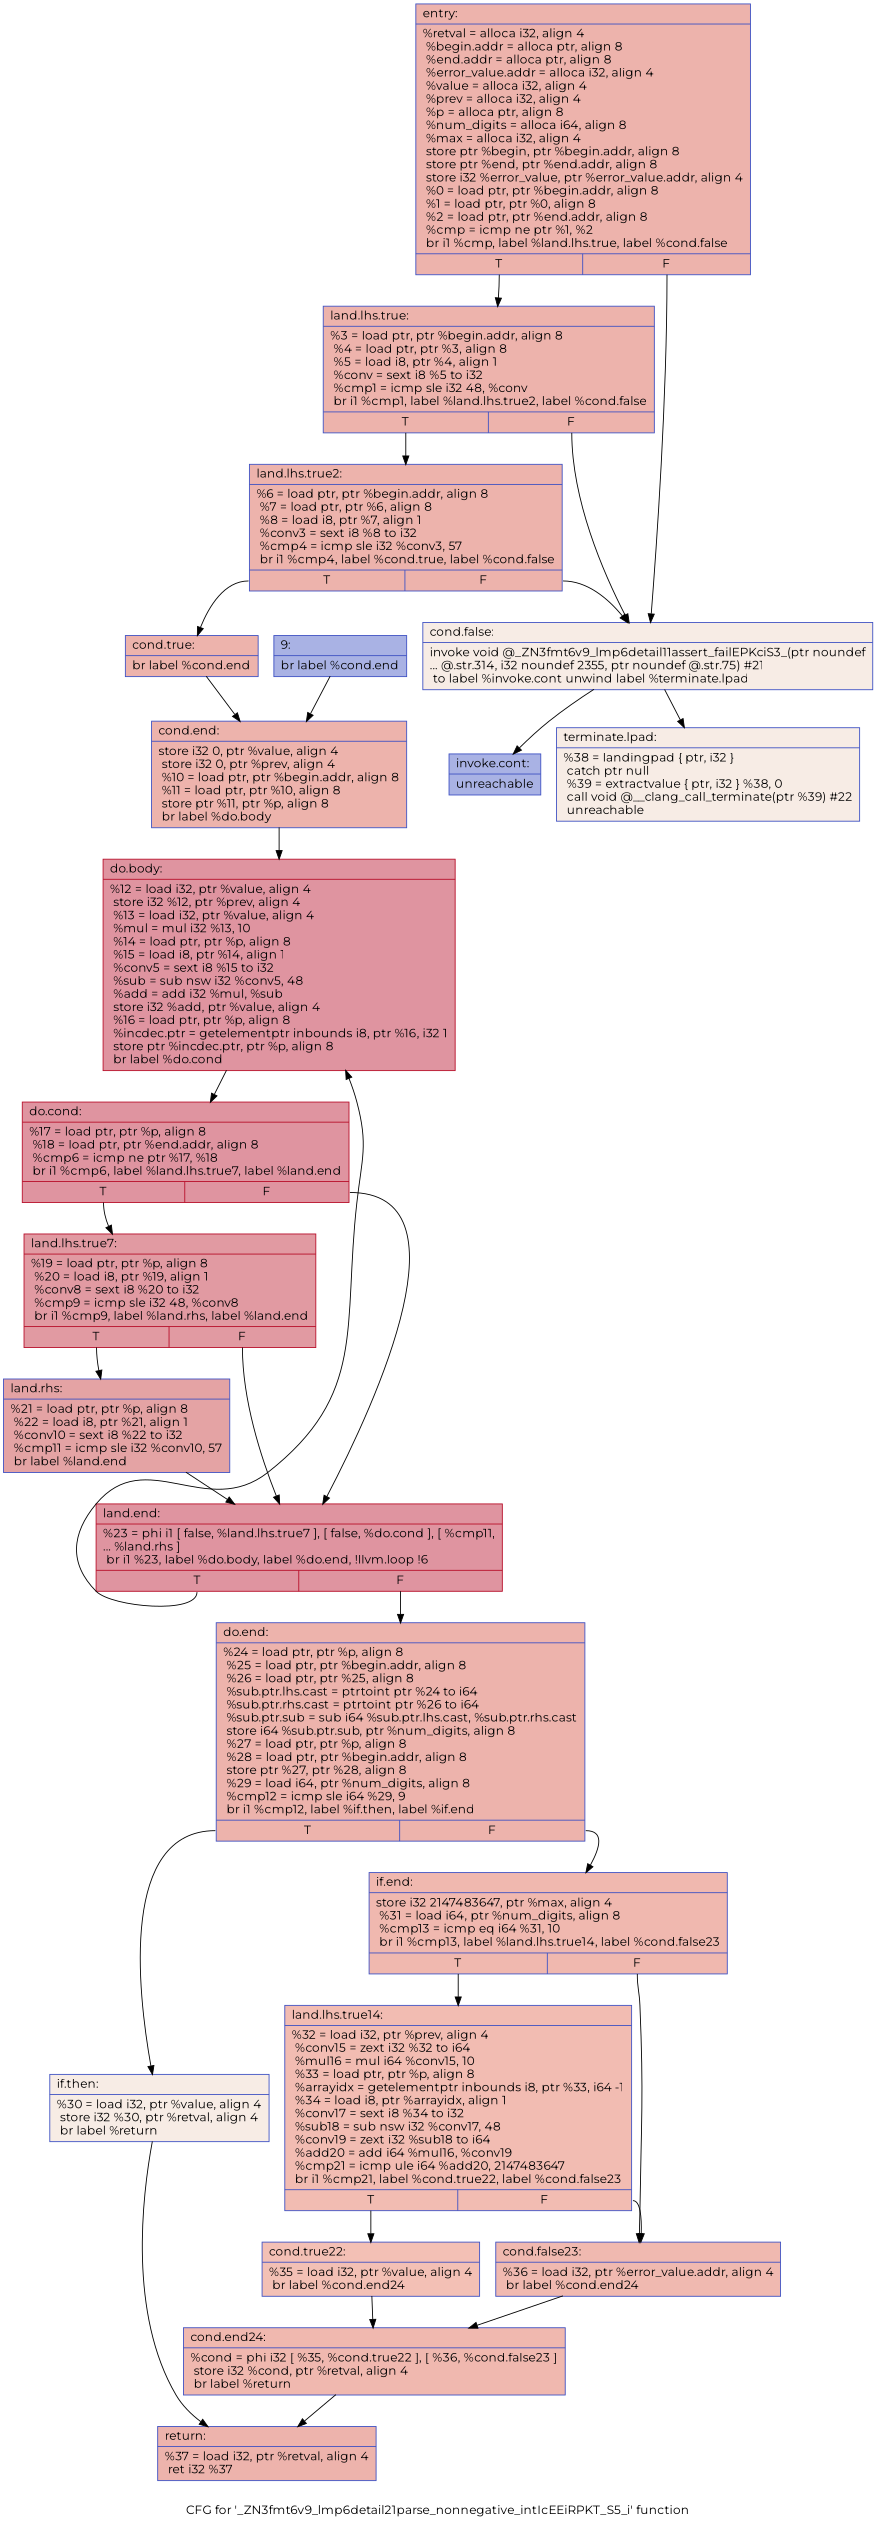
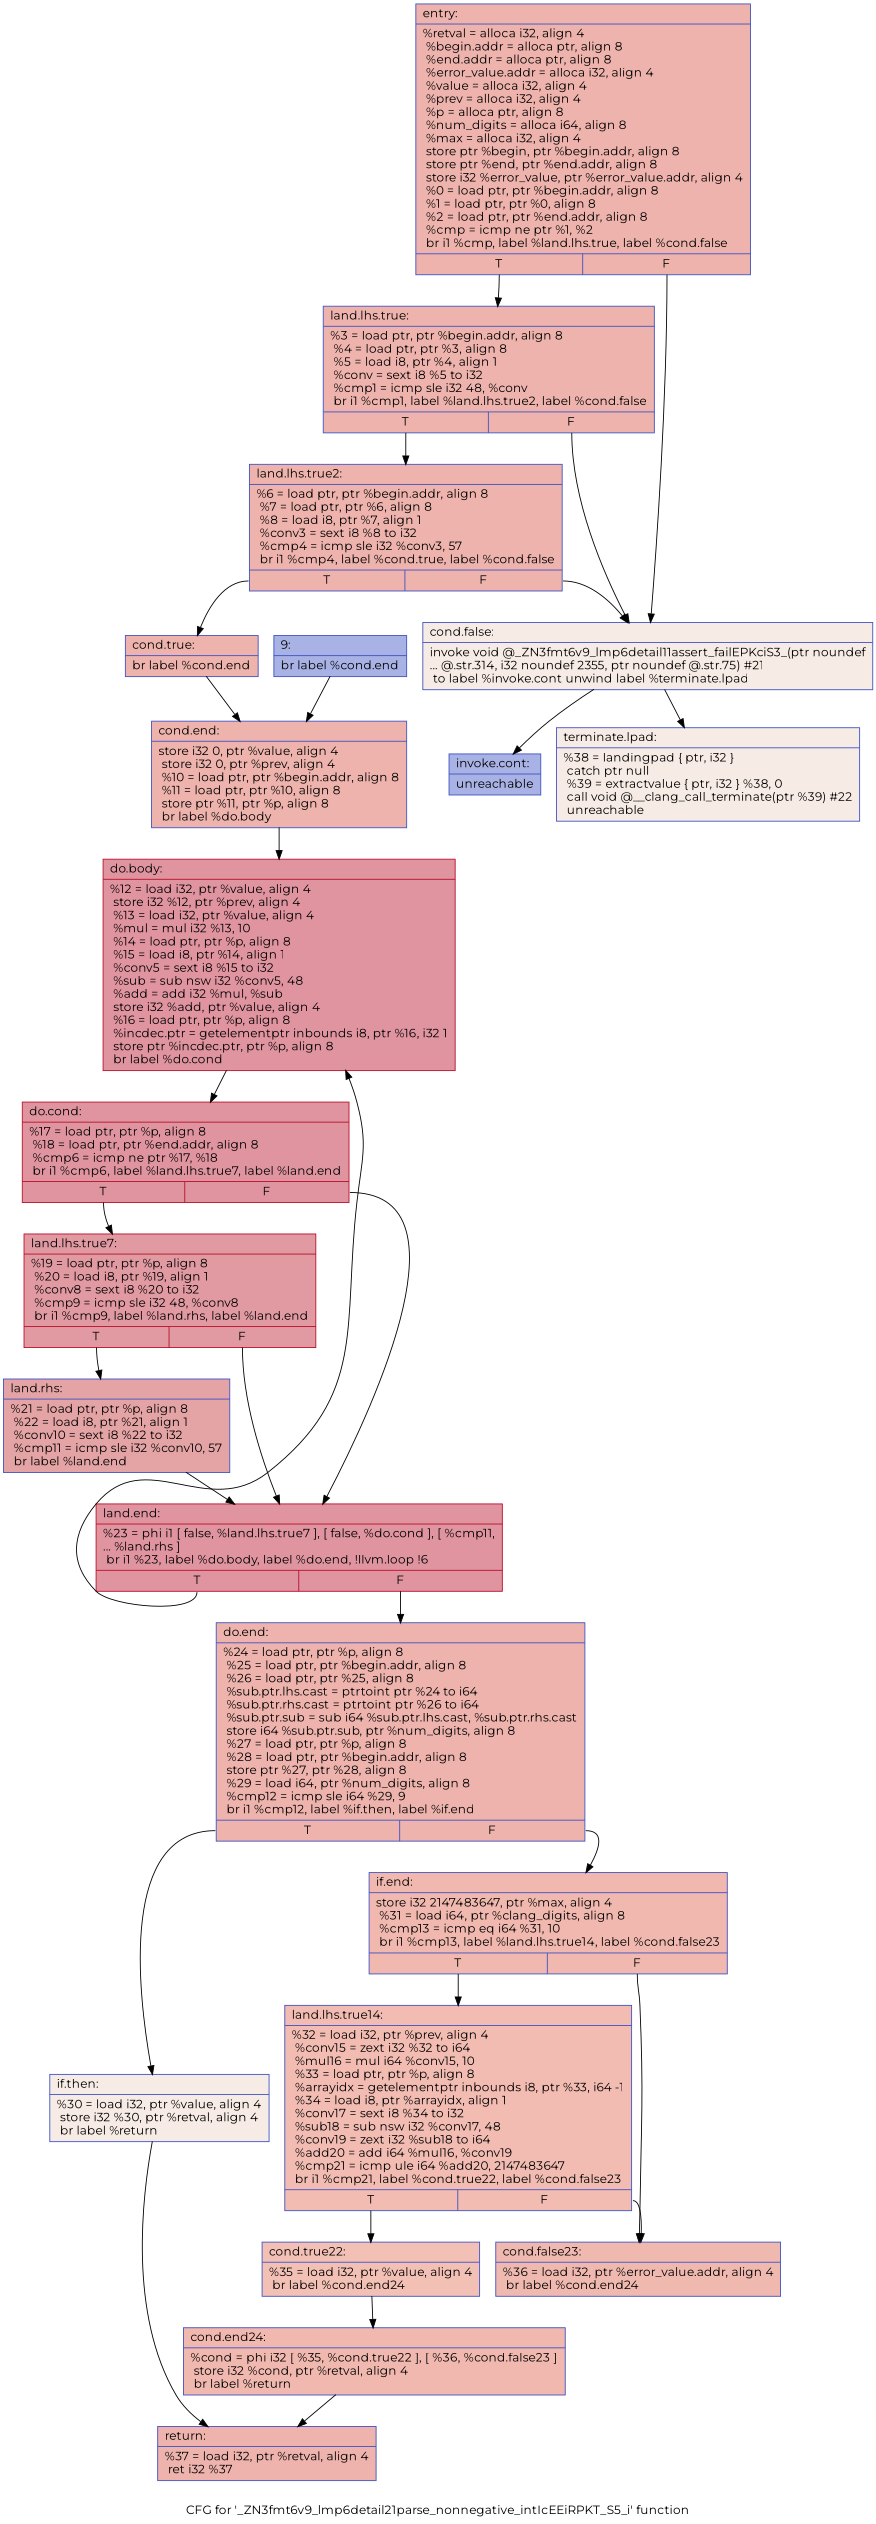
node "if.end:": text "%31 = load i64, ptr %num_digits, align 8" -> "%31 = load i64, ptr %clang_digits, align 8"
edge "cond.false23:" -> "cond.end24:": removed
